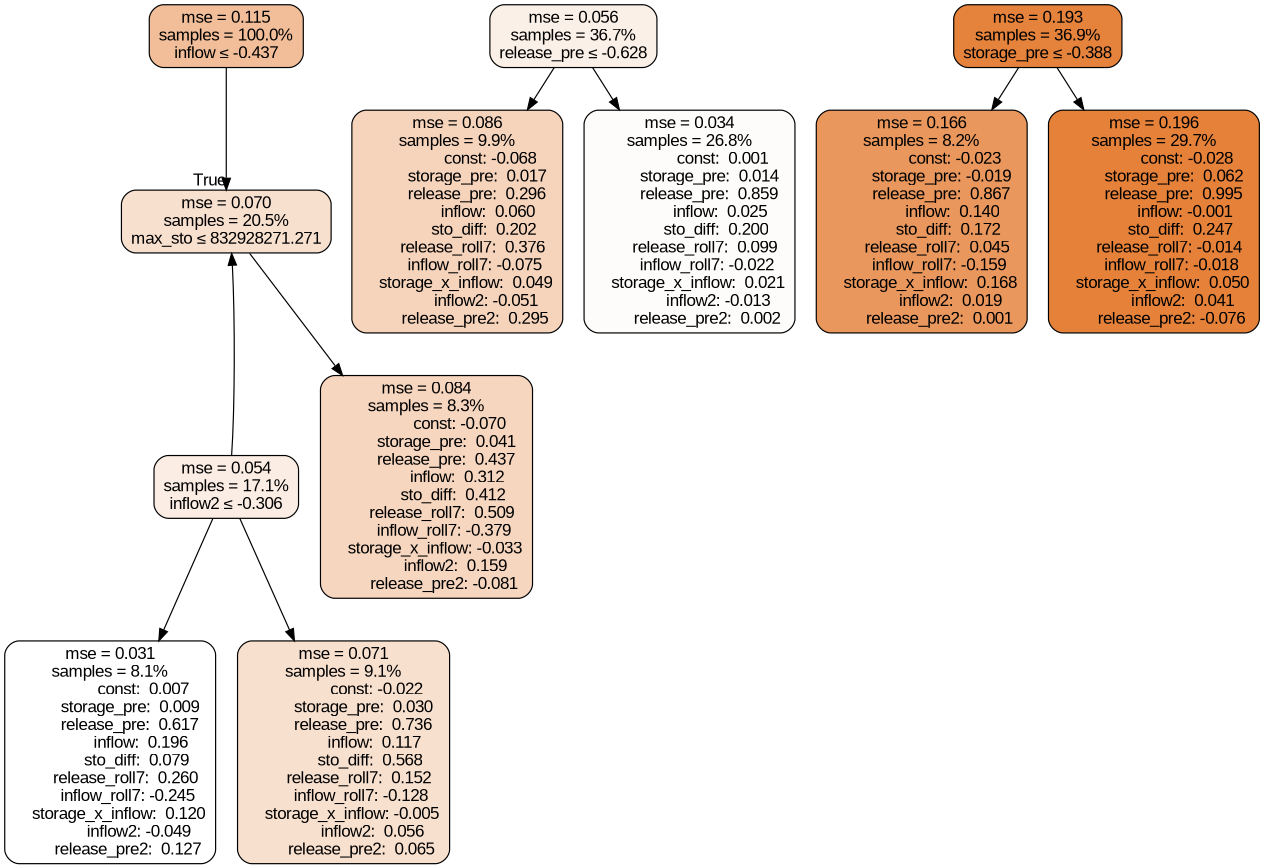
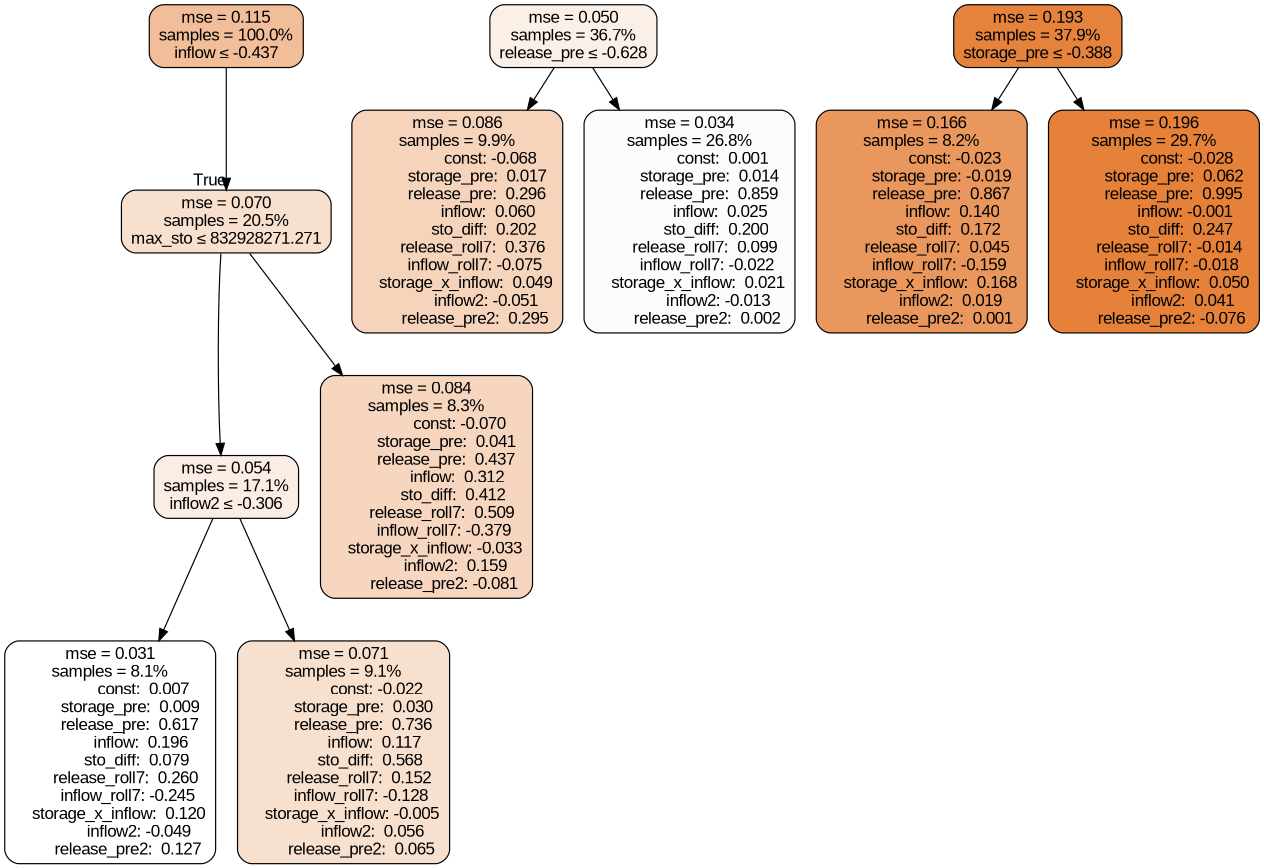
node "mse = 0.056 samples = 36.7% release_pre ≤ -0.628": label "mse = 0.056 samples = 36.7% release_pre ≤ -0.628" -> "mse = 0.050 samples = 36.7% release_pre ≤ -0.628"
node "mse = 0.193 samples = 36.9% storage_pre ≤ -0.388": label "mse = 0.193 samples = 36.9% storage_pre ≤ -0.388" -> "mse = 0.193 samples = 37.9% storage_pre ≤ -0.388"
edge "mse = 0.054 samples = 17.1% inflow2 ≤ -0.306" -> "mse = 0.070 samples = 20.5% max_sto ≤ 832928271.271": reversed
